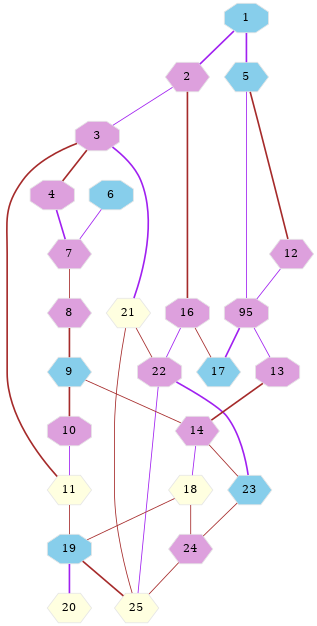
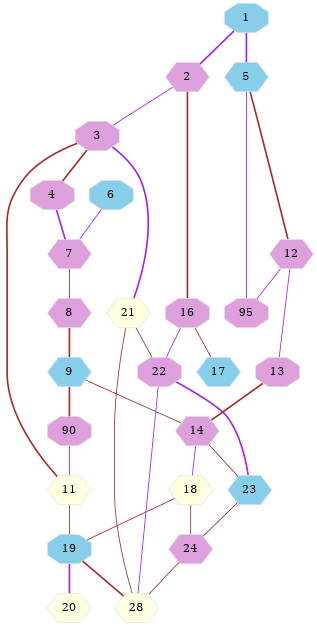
edge "95" -- "17": removed
edge "95" -- "13": now "12" -- "13"
node "10": label "10" -> "90"
node "25": label "25" -> "28"
